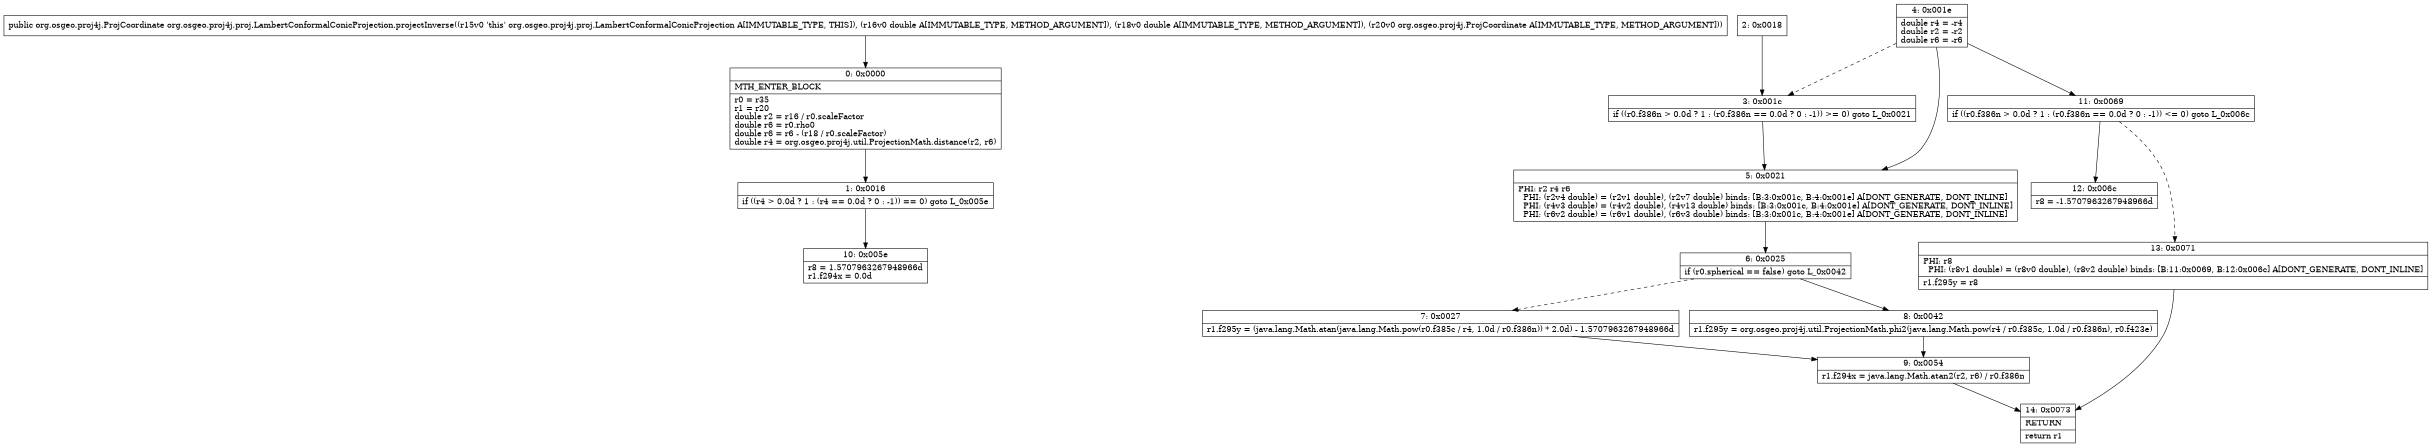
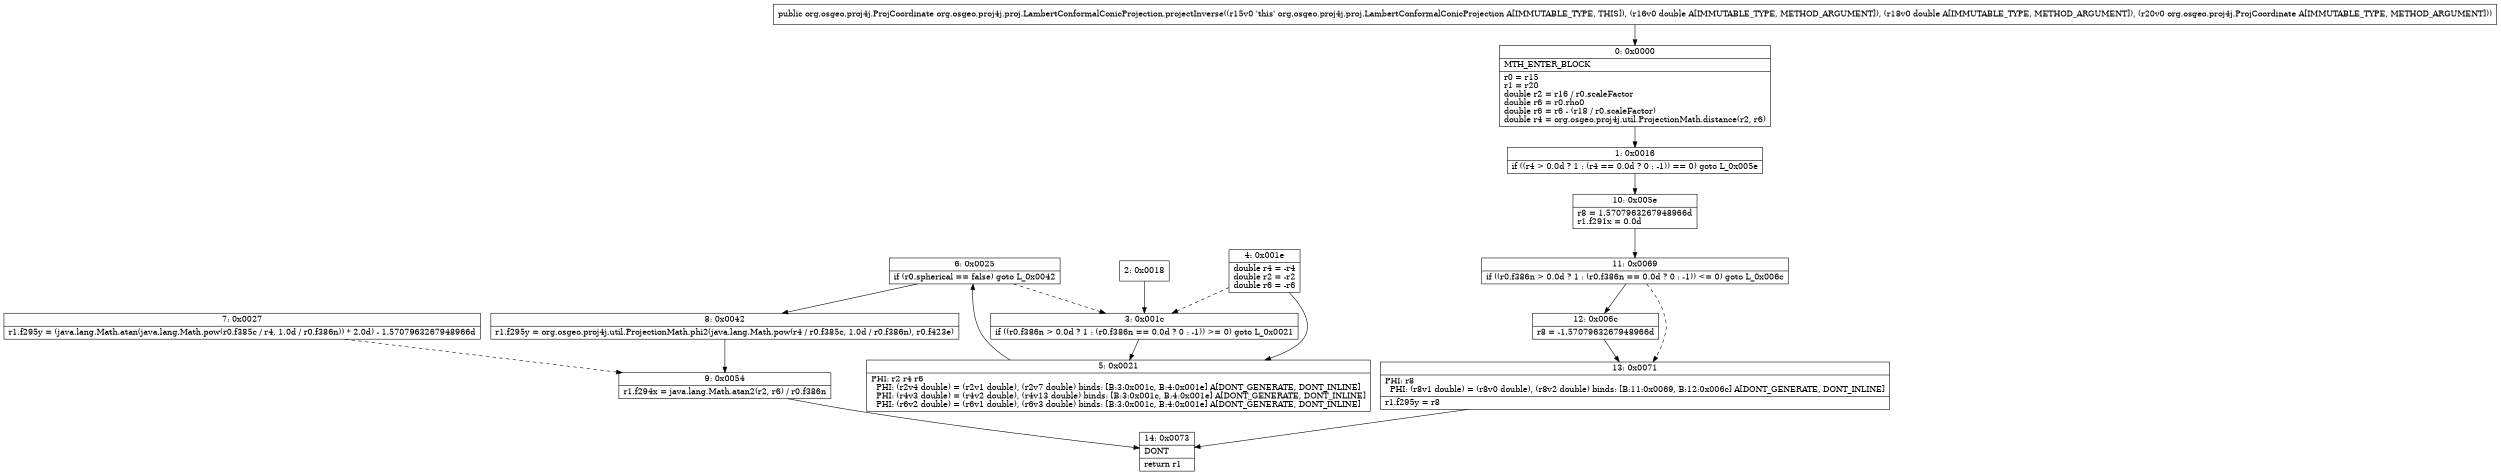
edge "4: 0x001e" -> "11: 0x0069": now "10: 0x005e" -> "11: 0x0069"
node "0: 0x0000": text "r0 = r35" -> "r0 = r15"
node "10: 0x005e": text "r1.f294x = 0.0d" -> "r1.f291x = 0.0d"
edge "6: 0x0025" -> "7: 0x0027": now "6: 0x0025" -> "3: 0x001c"
edge "12: 0x006c" -> "13: 0x0071": added
edge "7: 0x0027" -> "9: 0x0054": style solid -> dashed
node "14: 0x0073": text "RETURN" -> "DONT"
